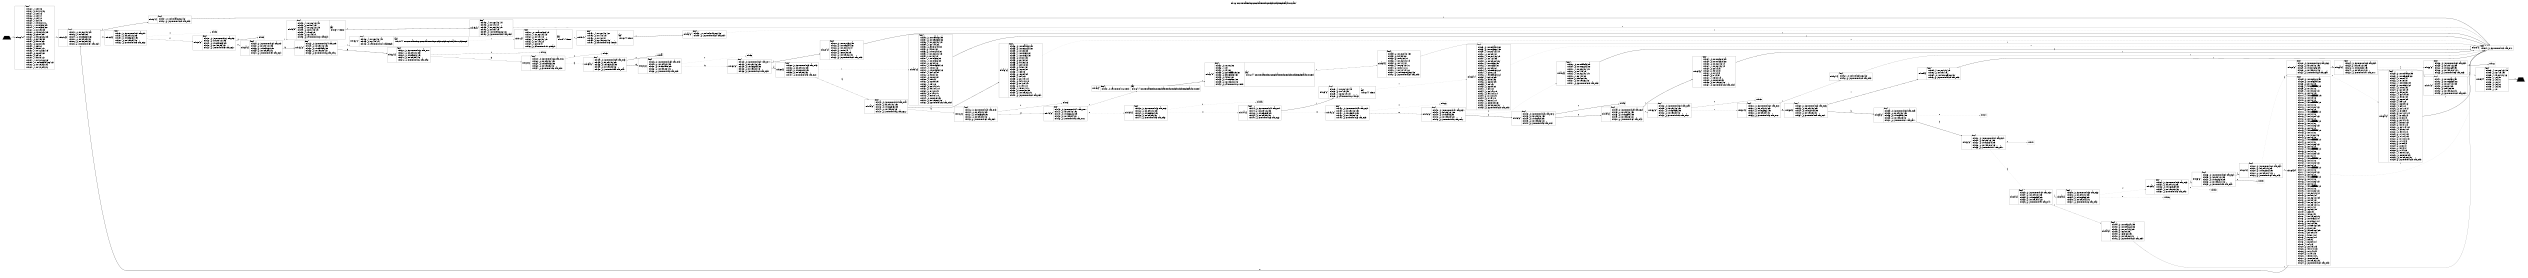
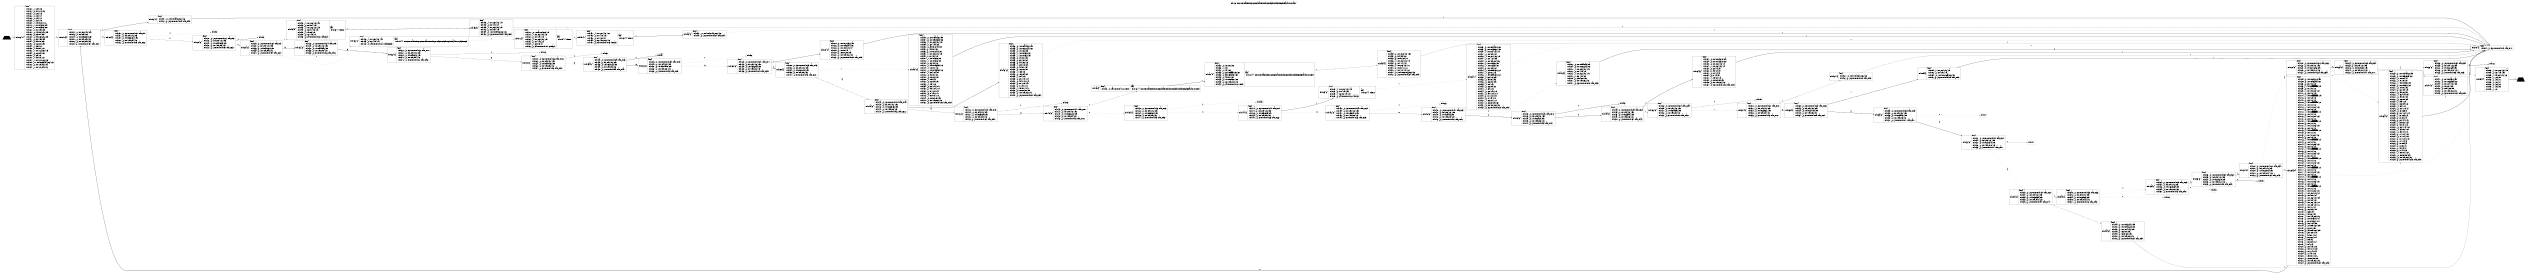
edge "0x401346 [28]" -> "0x401b66 [12]": now "0x40132a [28]" -> "0x401b66 [12]"
